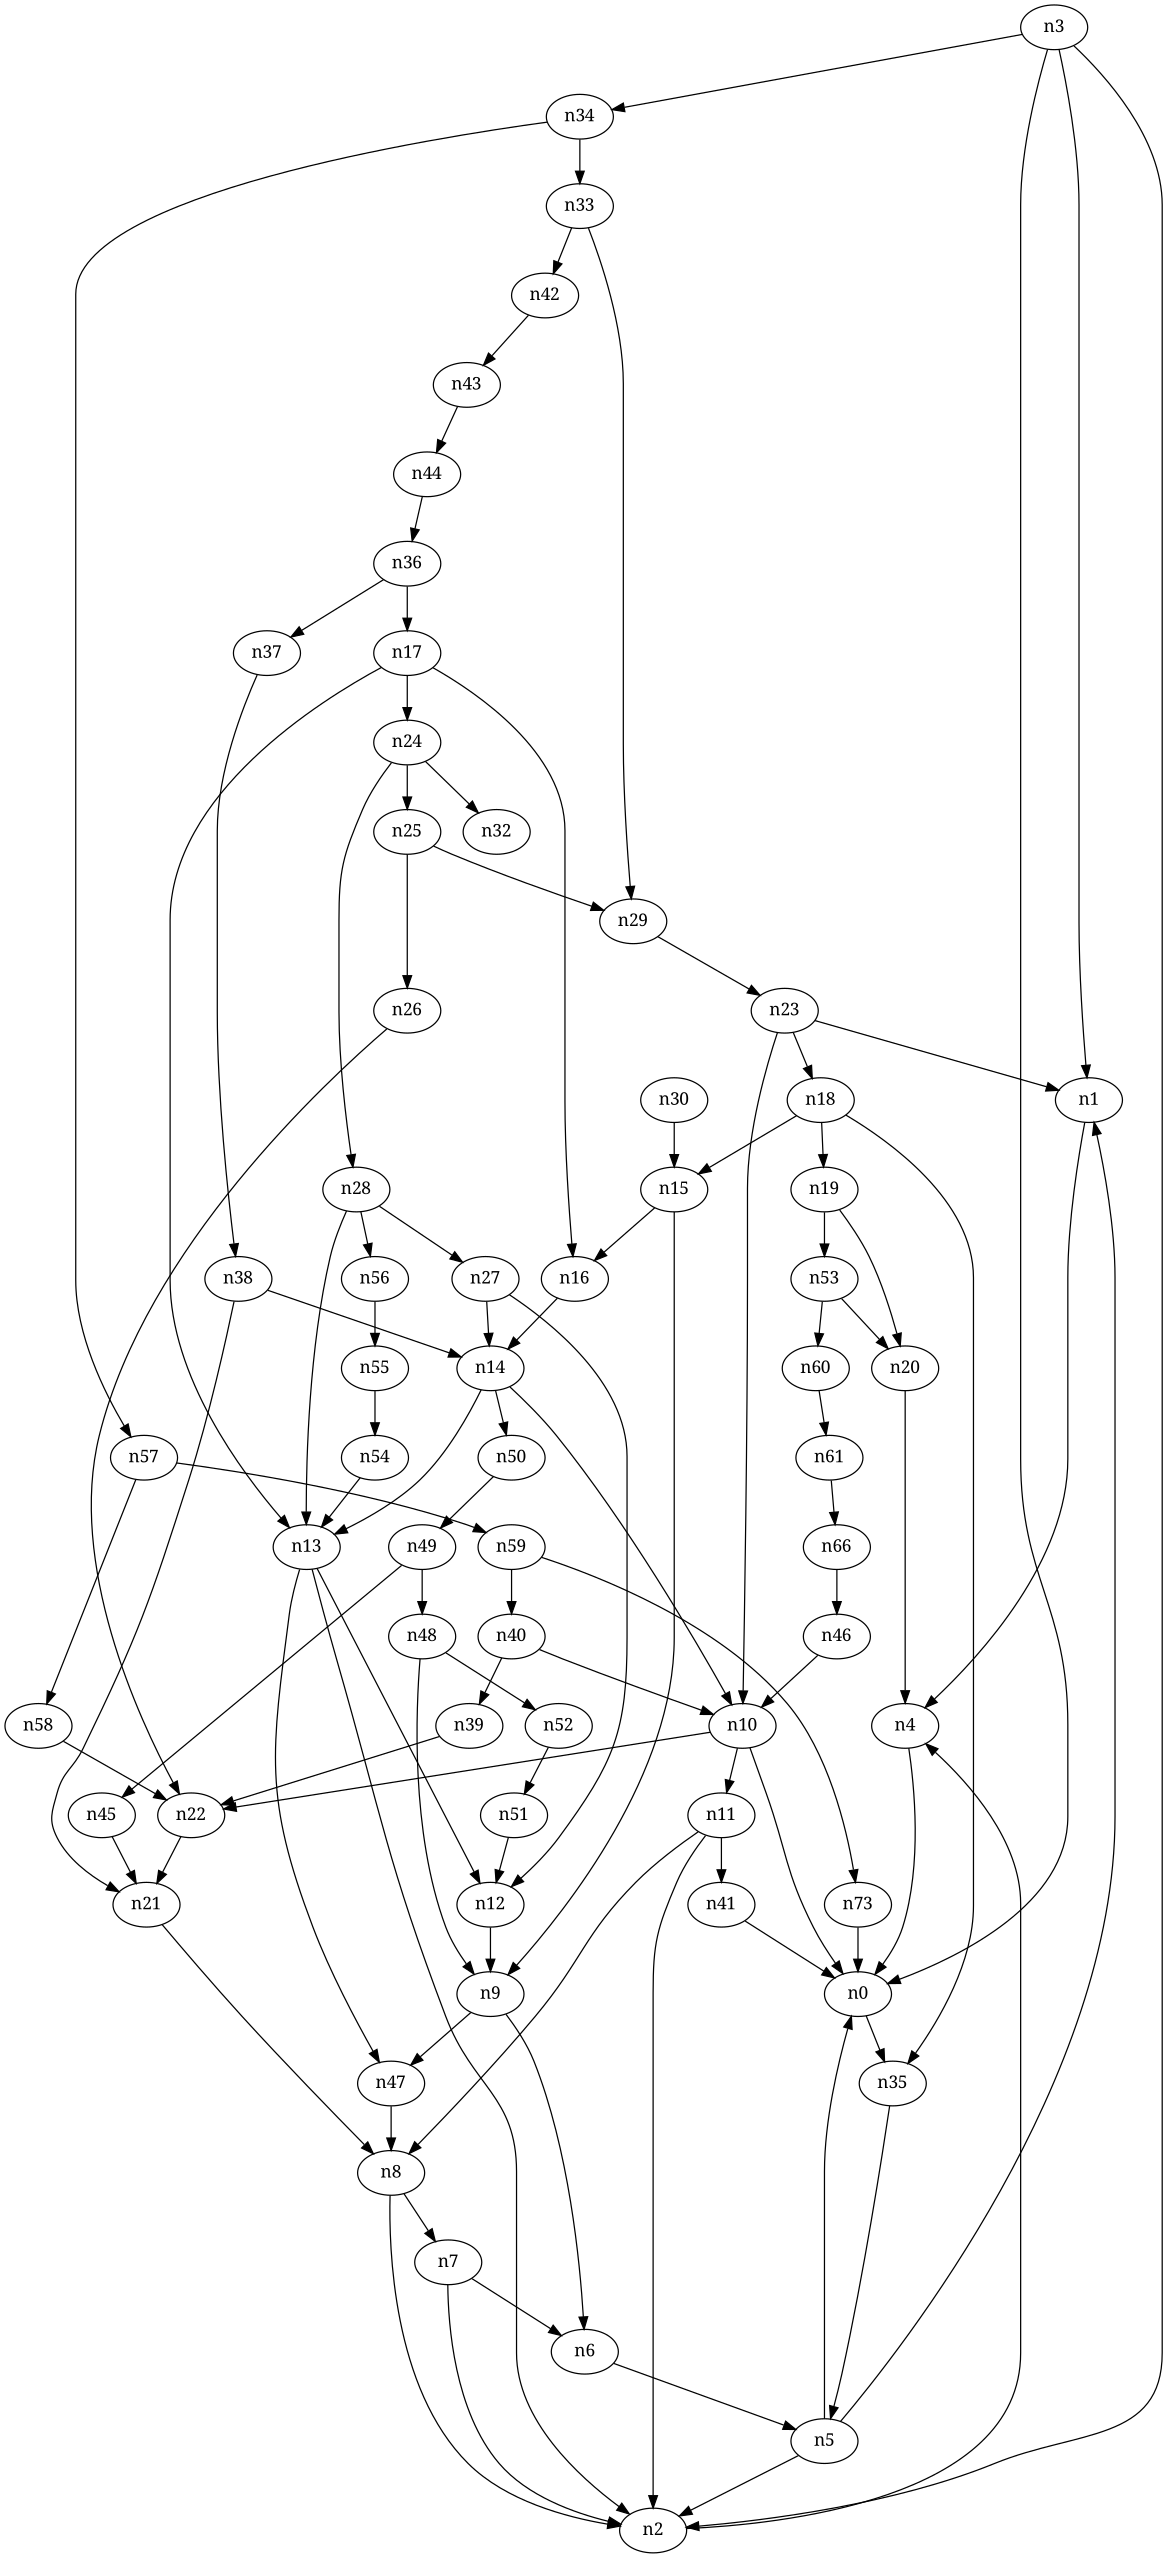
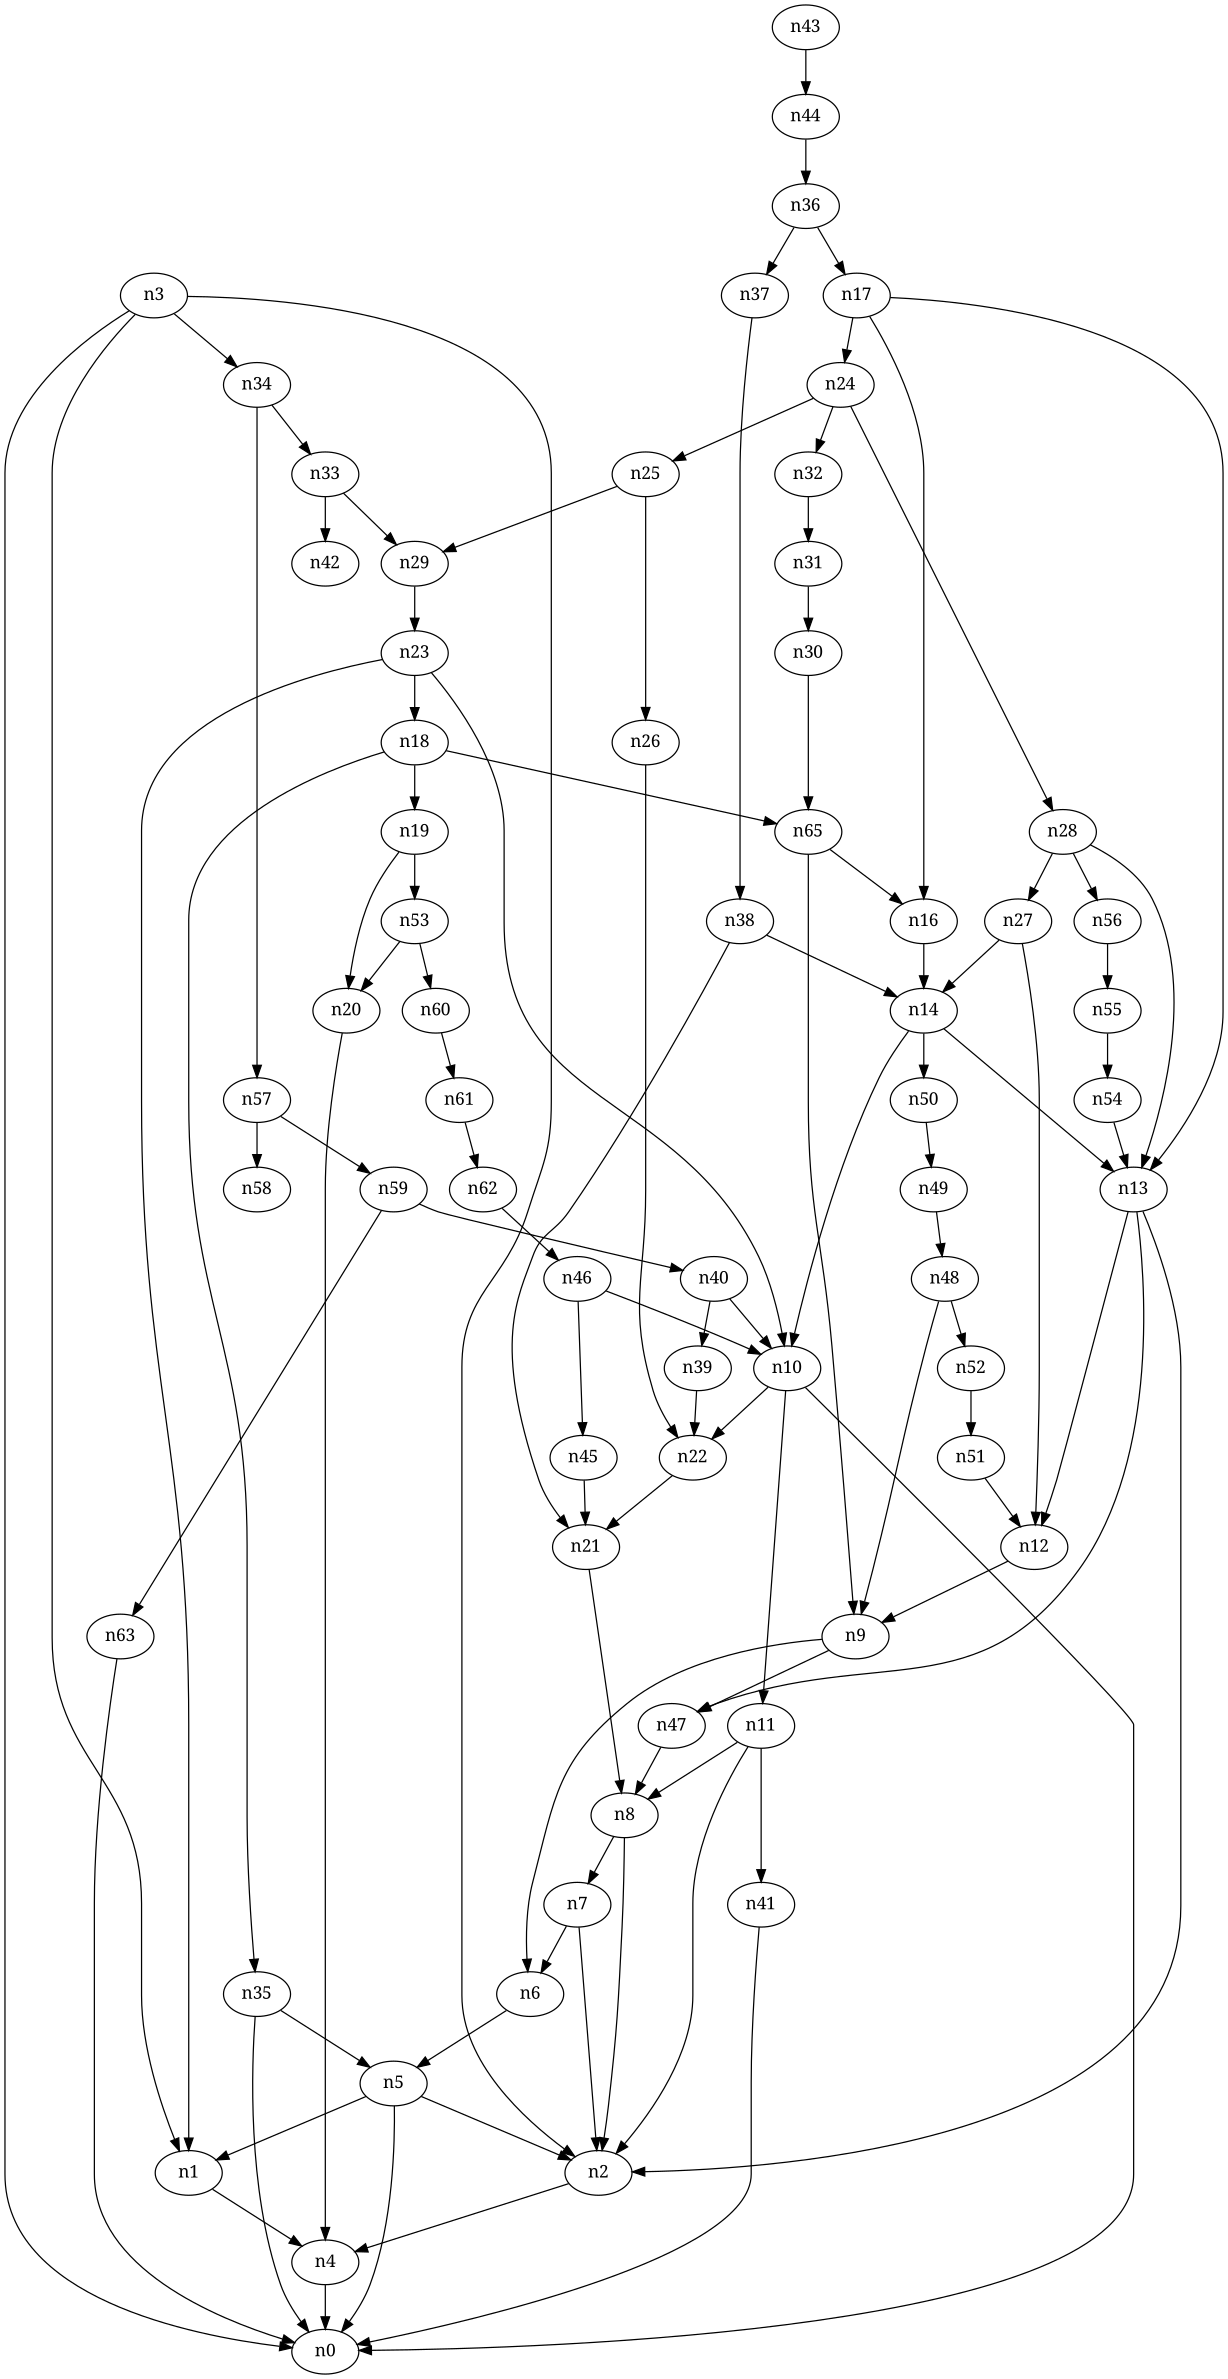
edge "n42" -> "n43": removed
node "n31": added
node "n15": label "n15" -> "n65"
node "n66": label "n66" -> "n62"
edge "n49" -> "n45": now "n46" -> "n45"
edge "n58" -> "n22": removed
node "n73": label "n73" -> "n63"
edge "n0" -> "n35": reversed
